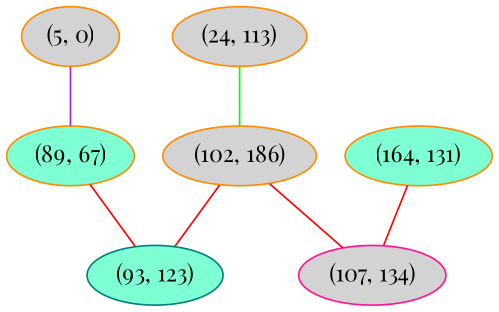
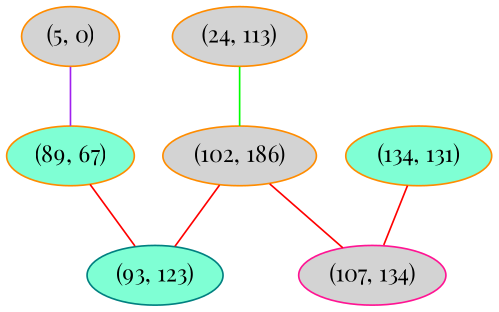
node "(164, 131)": label "(164, 131)" -> "(134, 131)"
